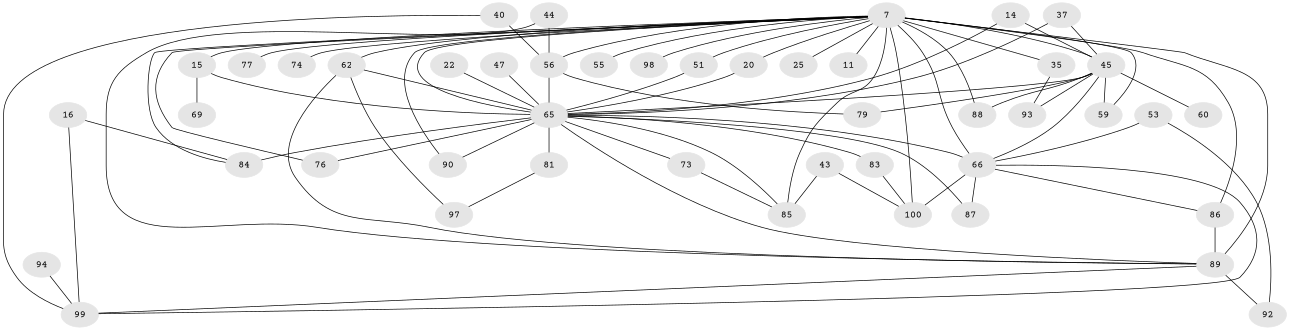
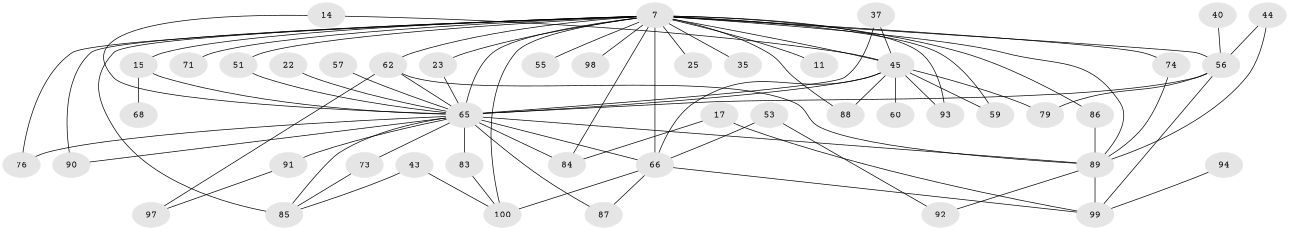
edge "40" -- "99": now "56" -- "99"
node "77": label "77" -> "71"
node "47": label "47" -> "57"
node "20": label "20" -> "23"
edge "35" -- "93": now "7" -- "93"
node "16": label "16" -> "17"
node "69": label "69" -> "68"
edge "74" -- "89": added
node "81": label "81" -> "91"
edge "66" -- "86": removed
